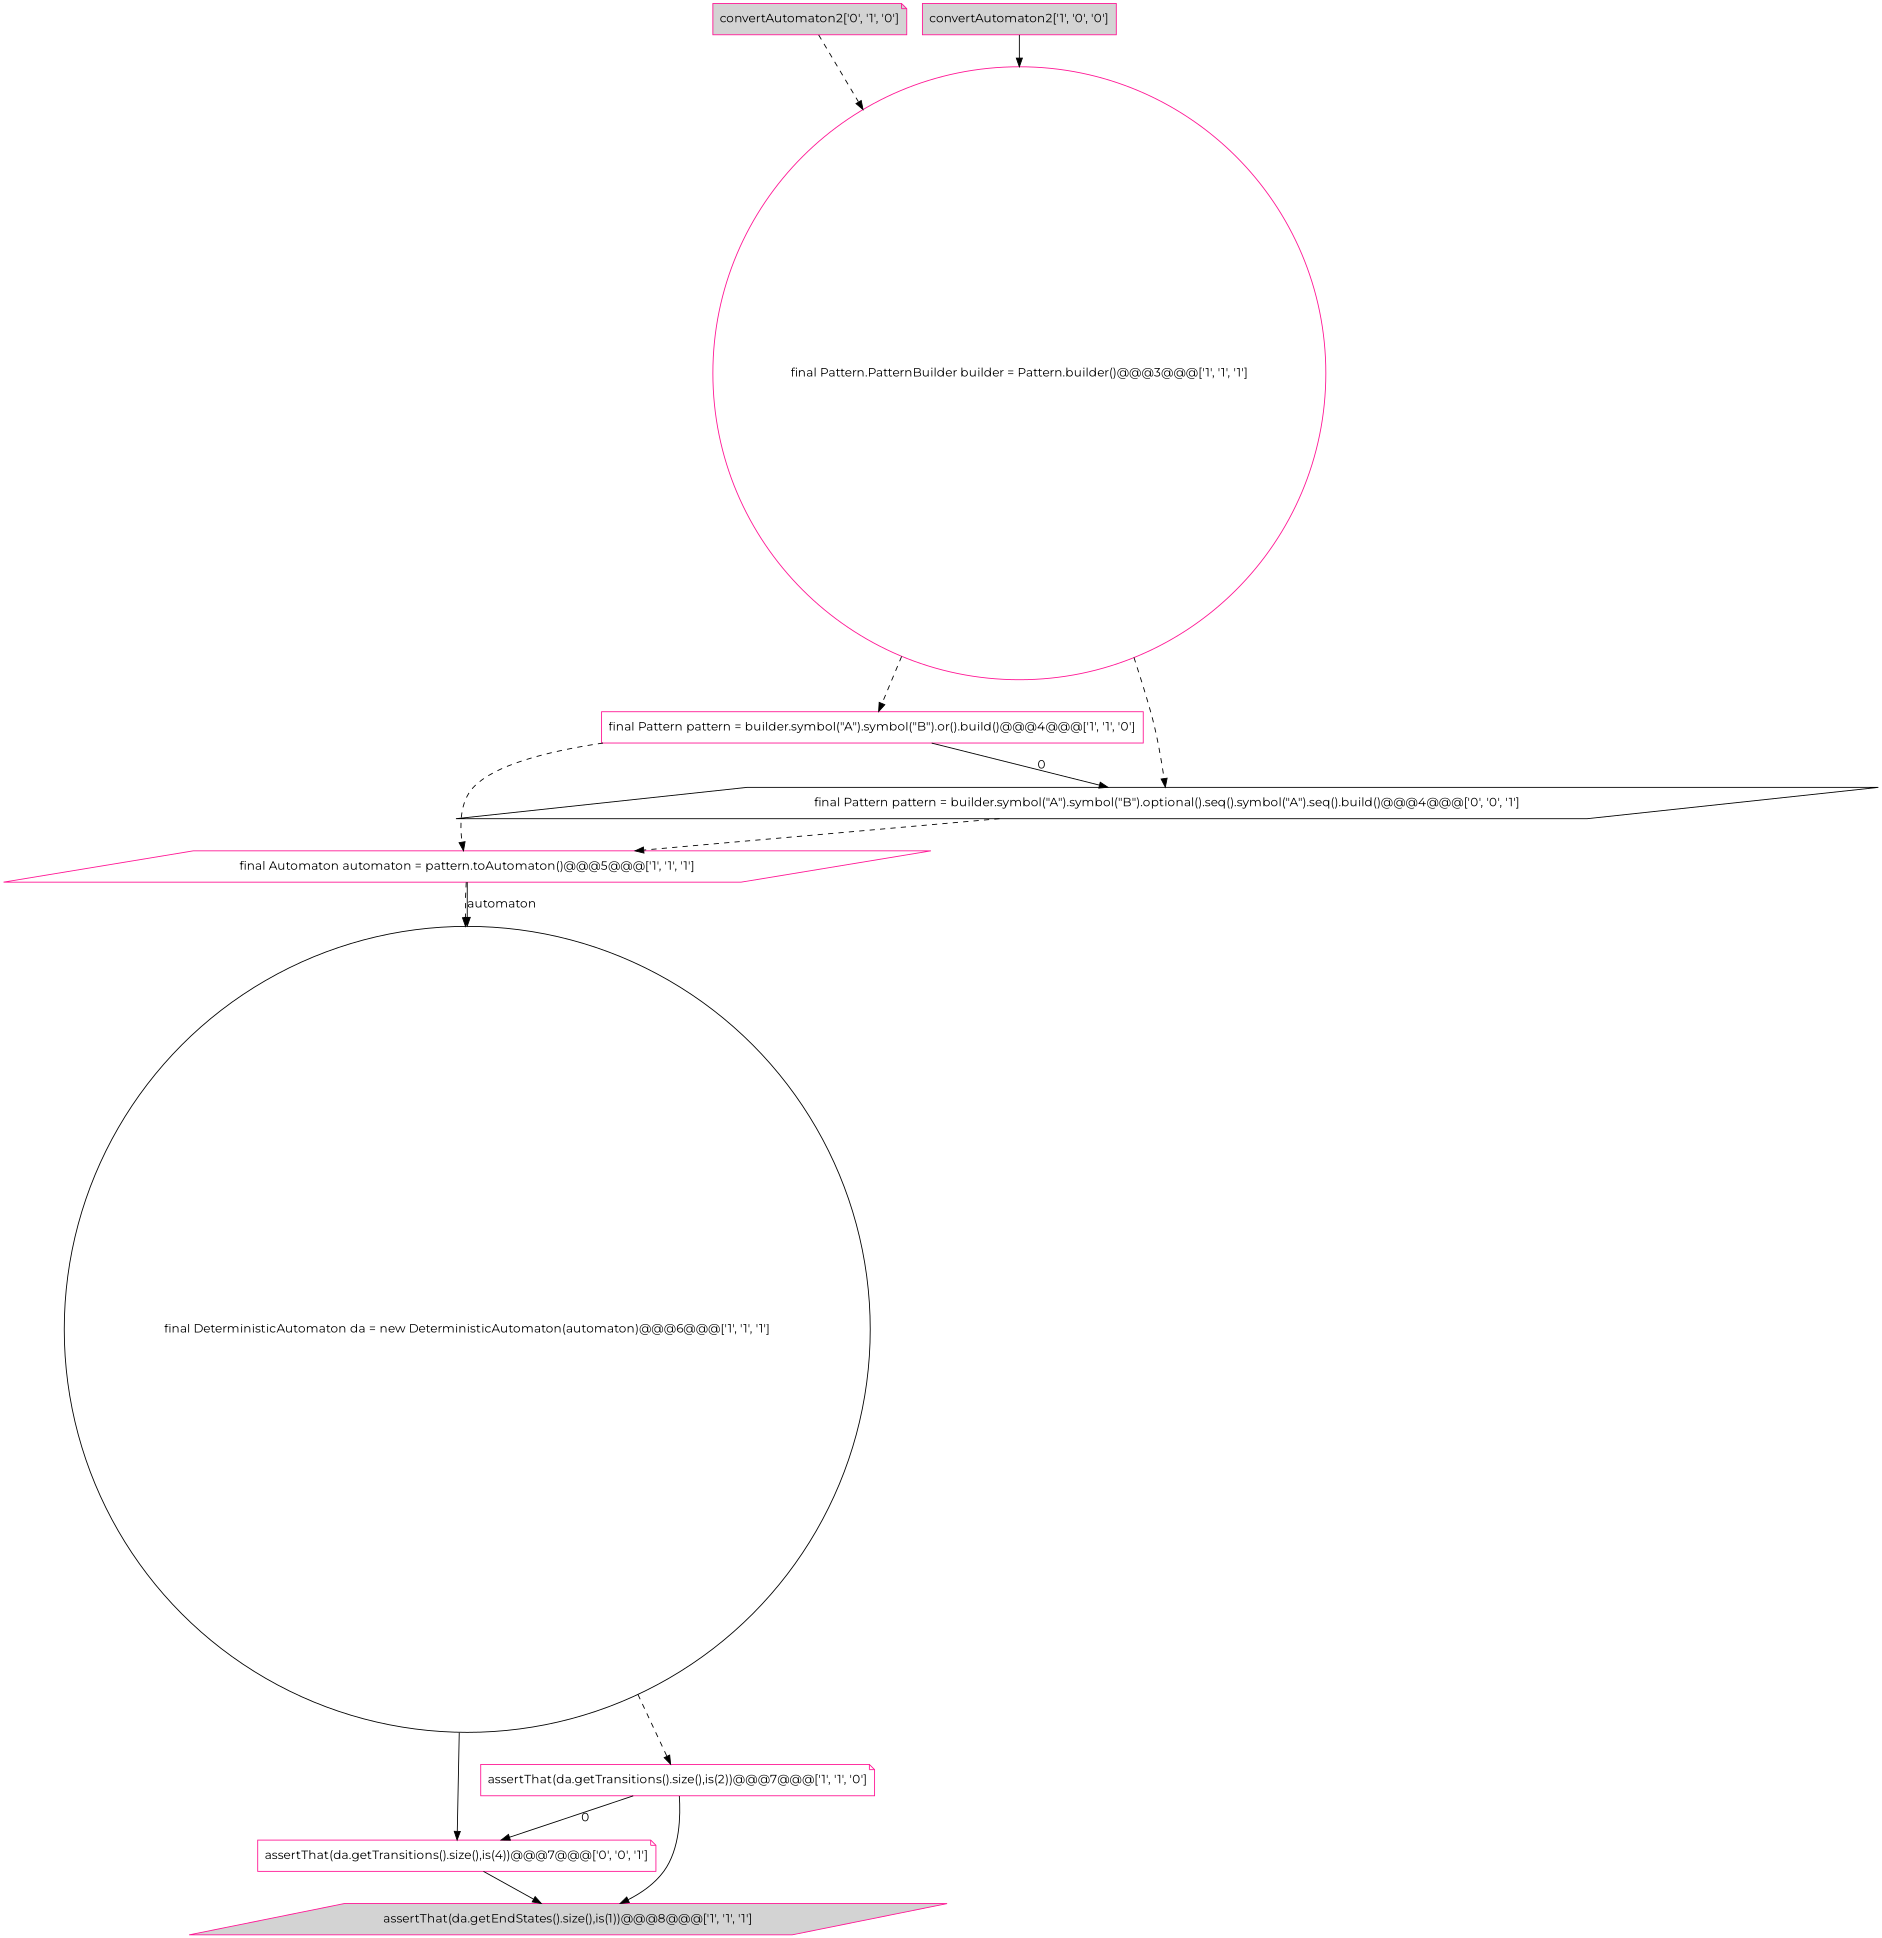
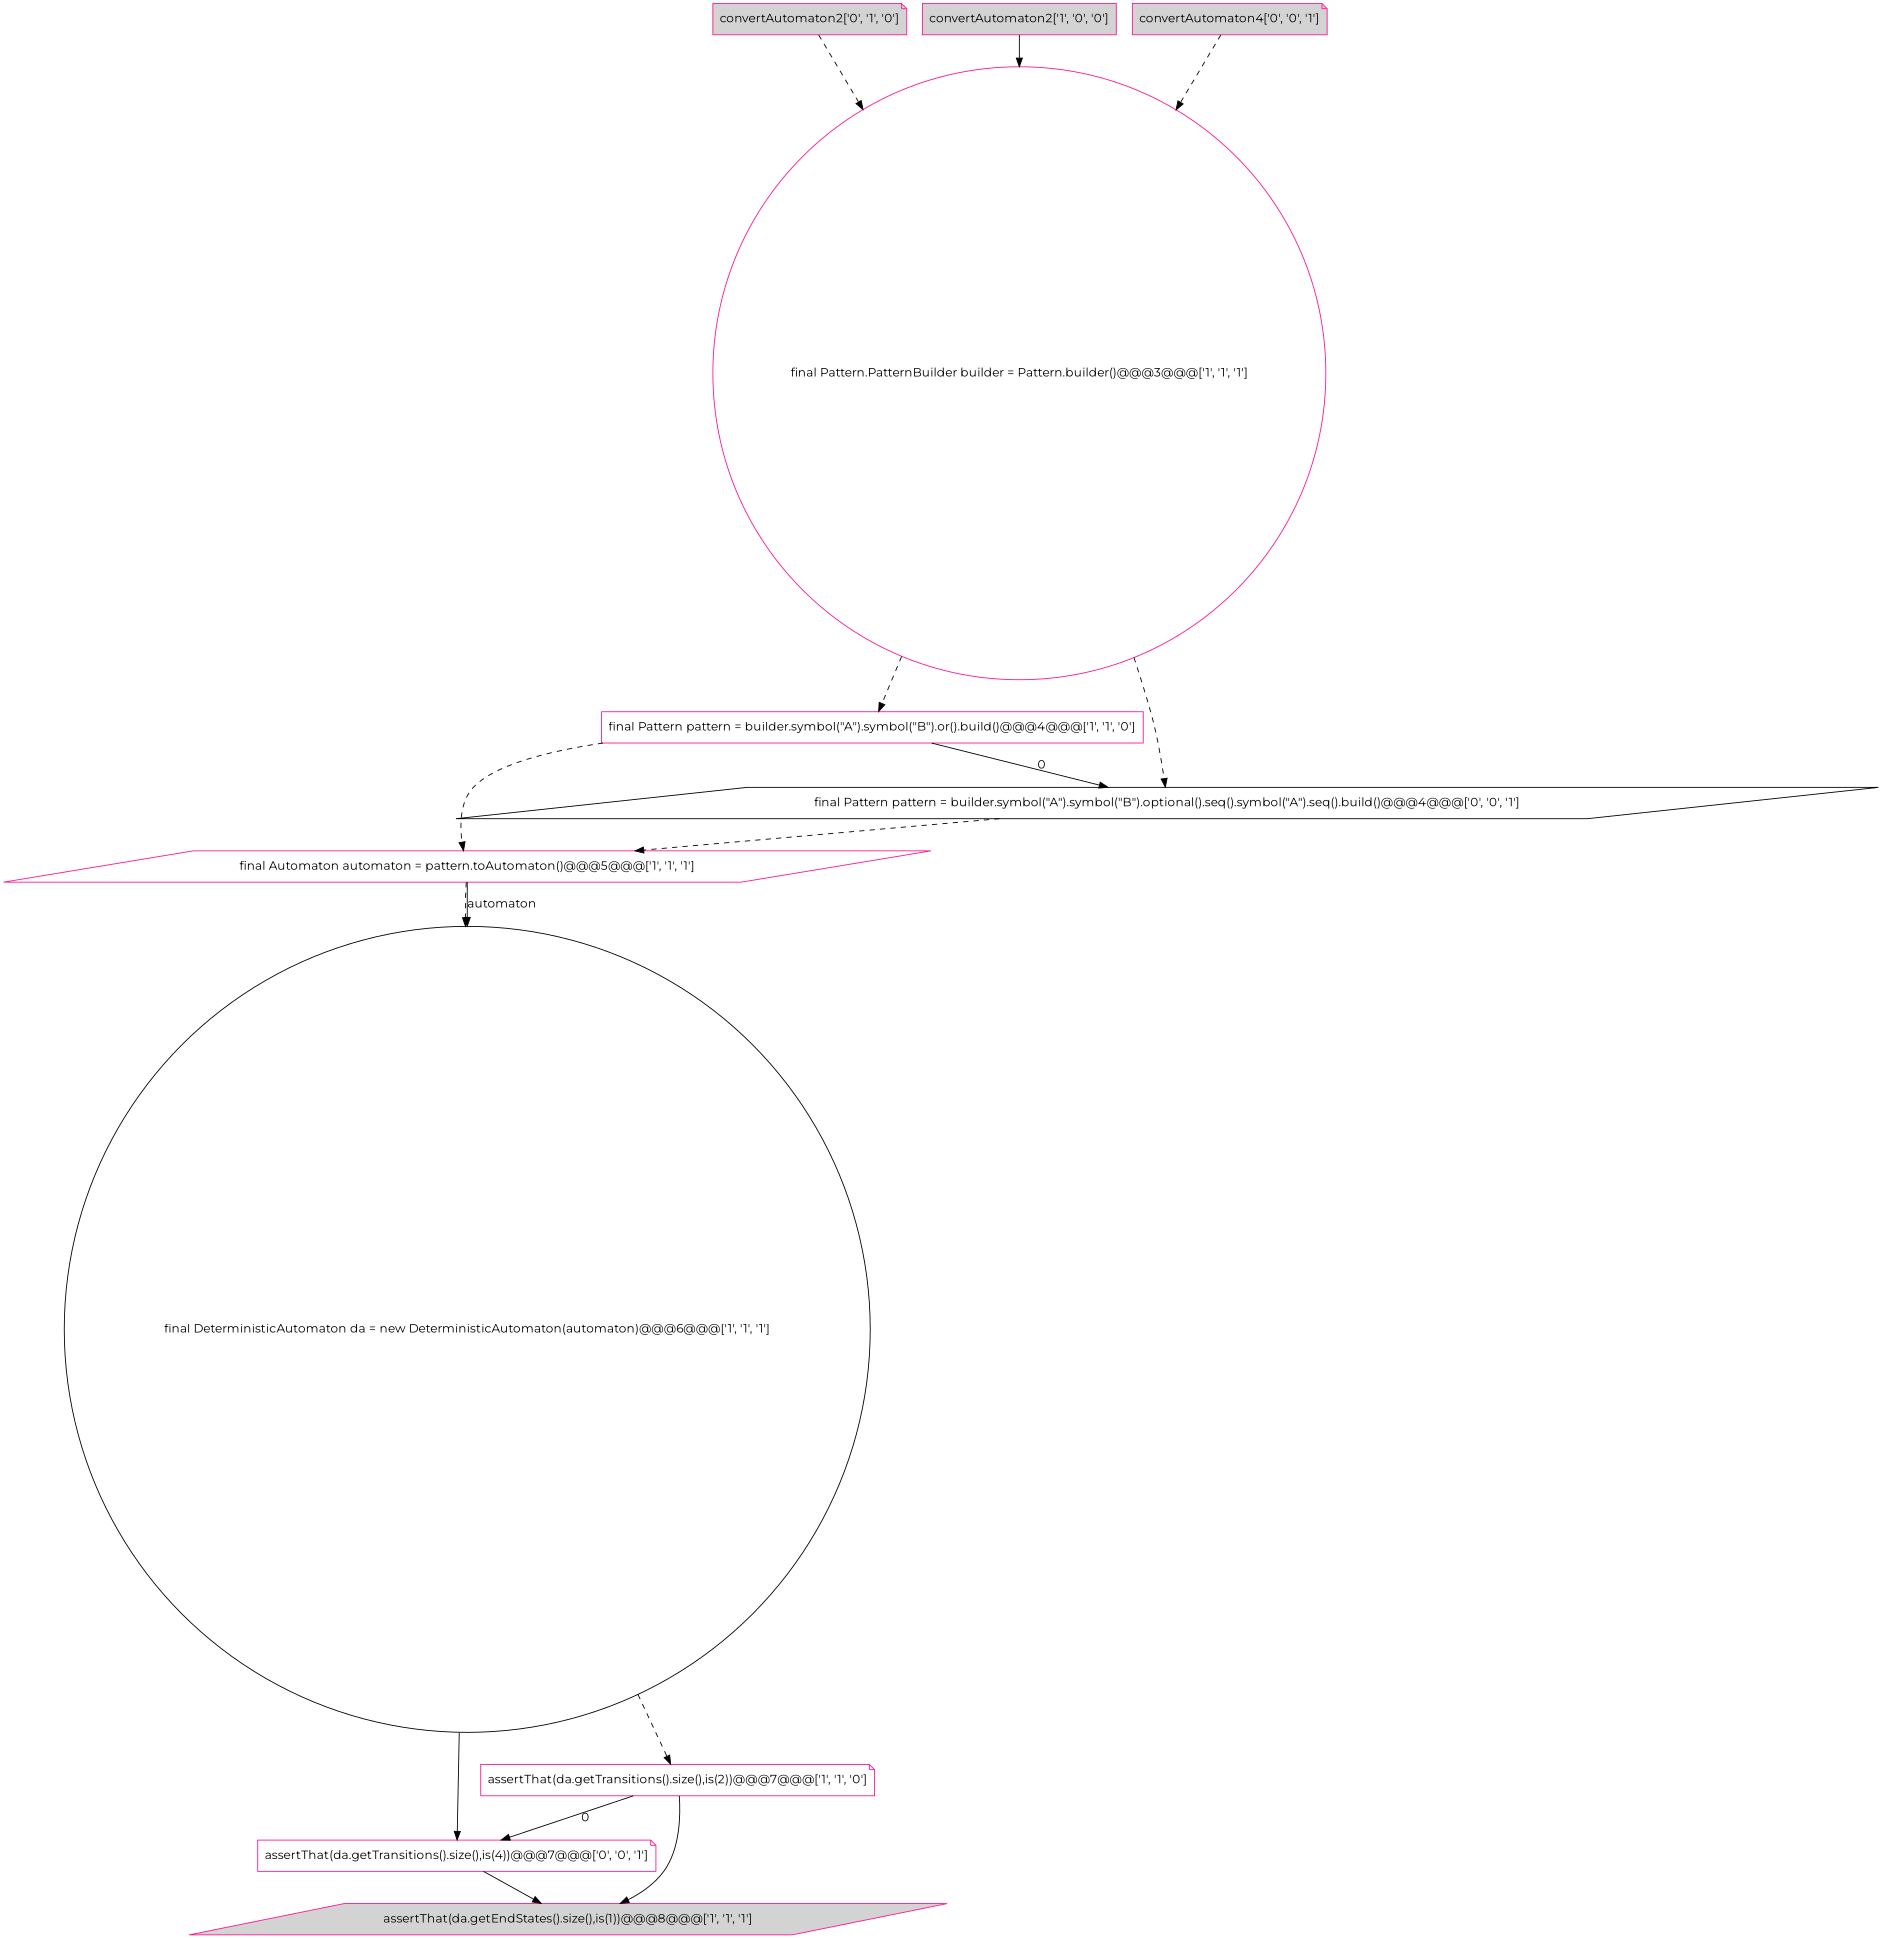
node "convertAutomaton4['0', '0', '1']": added
